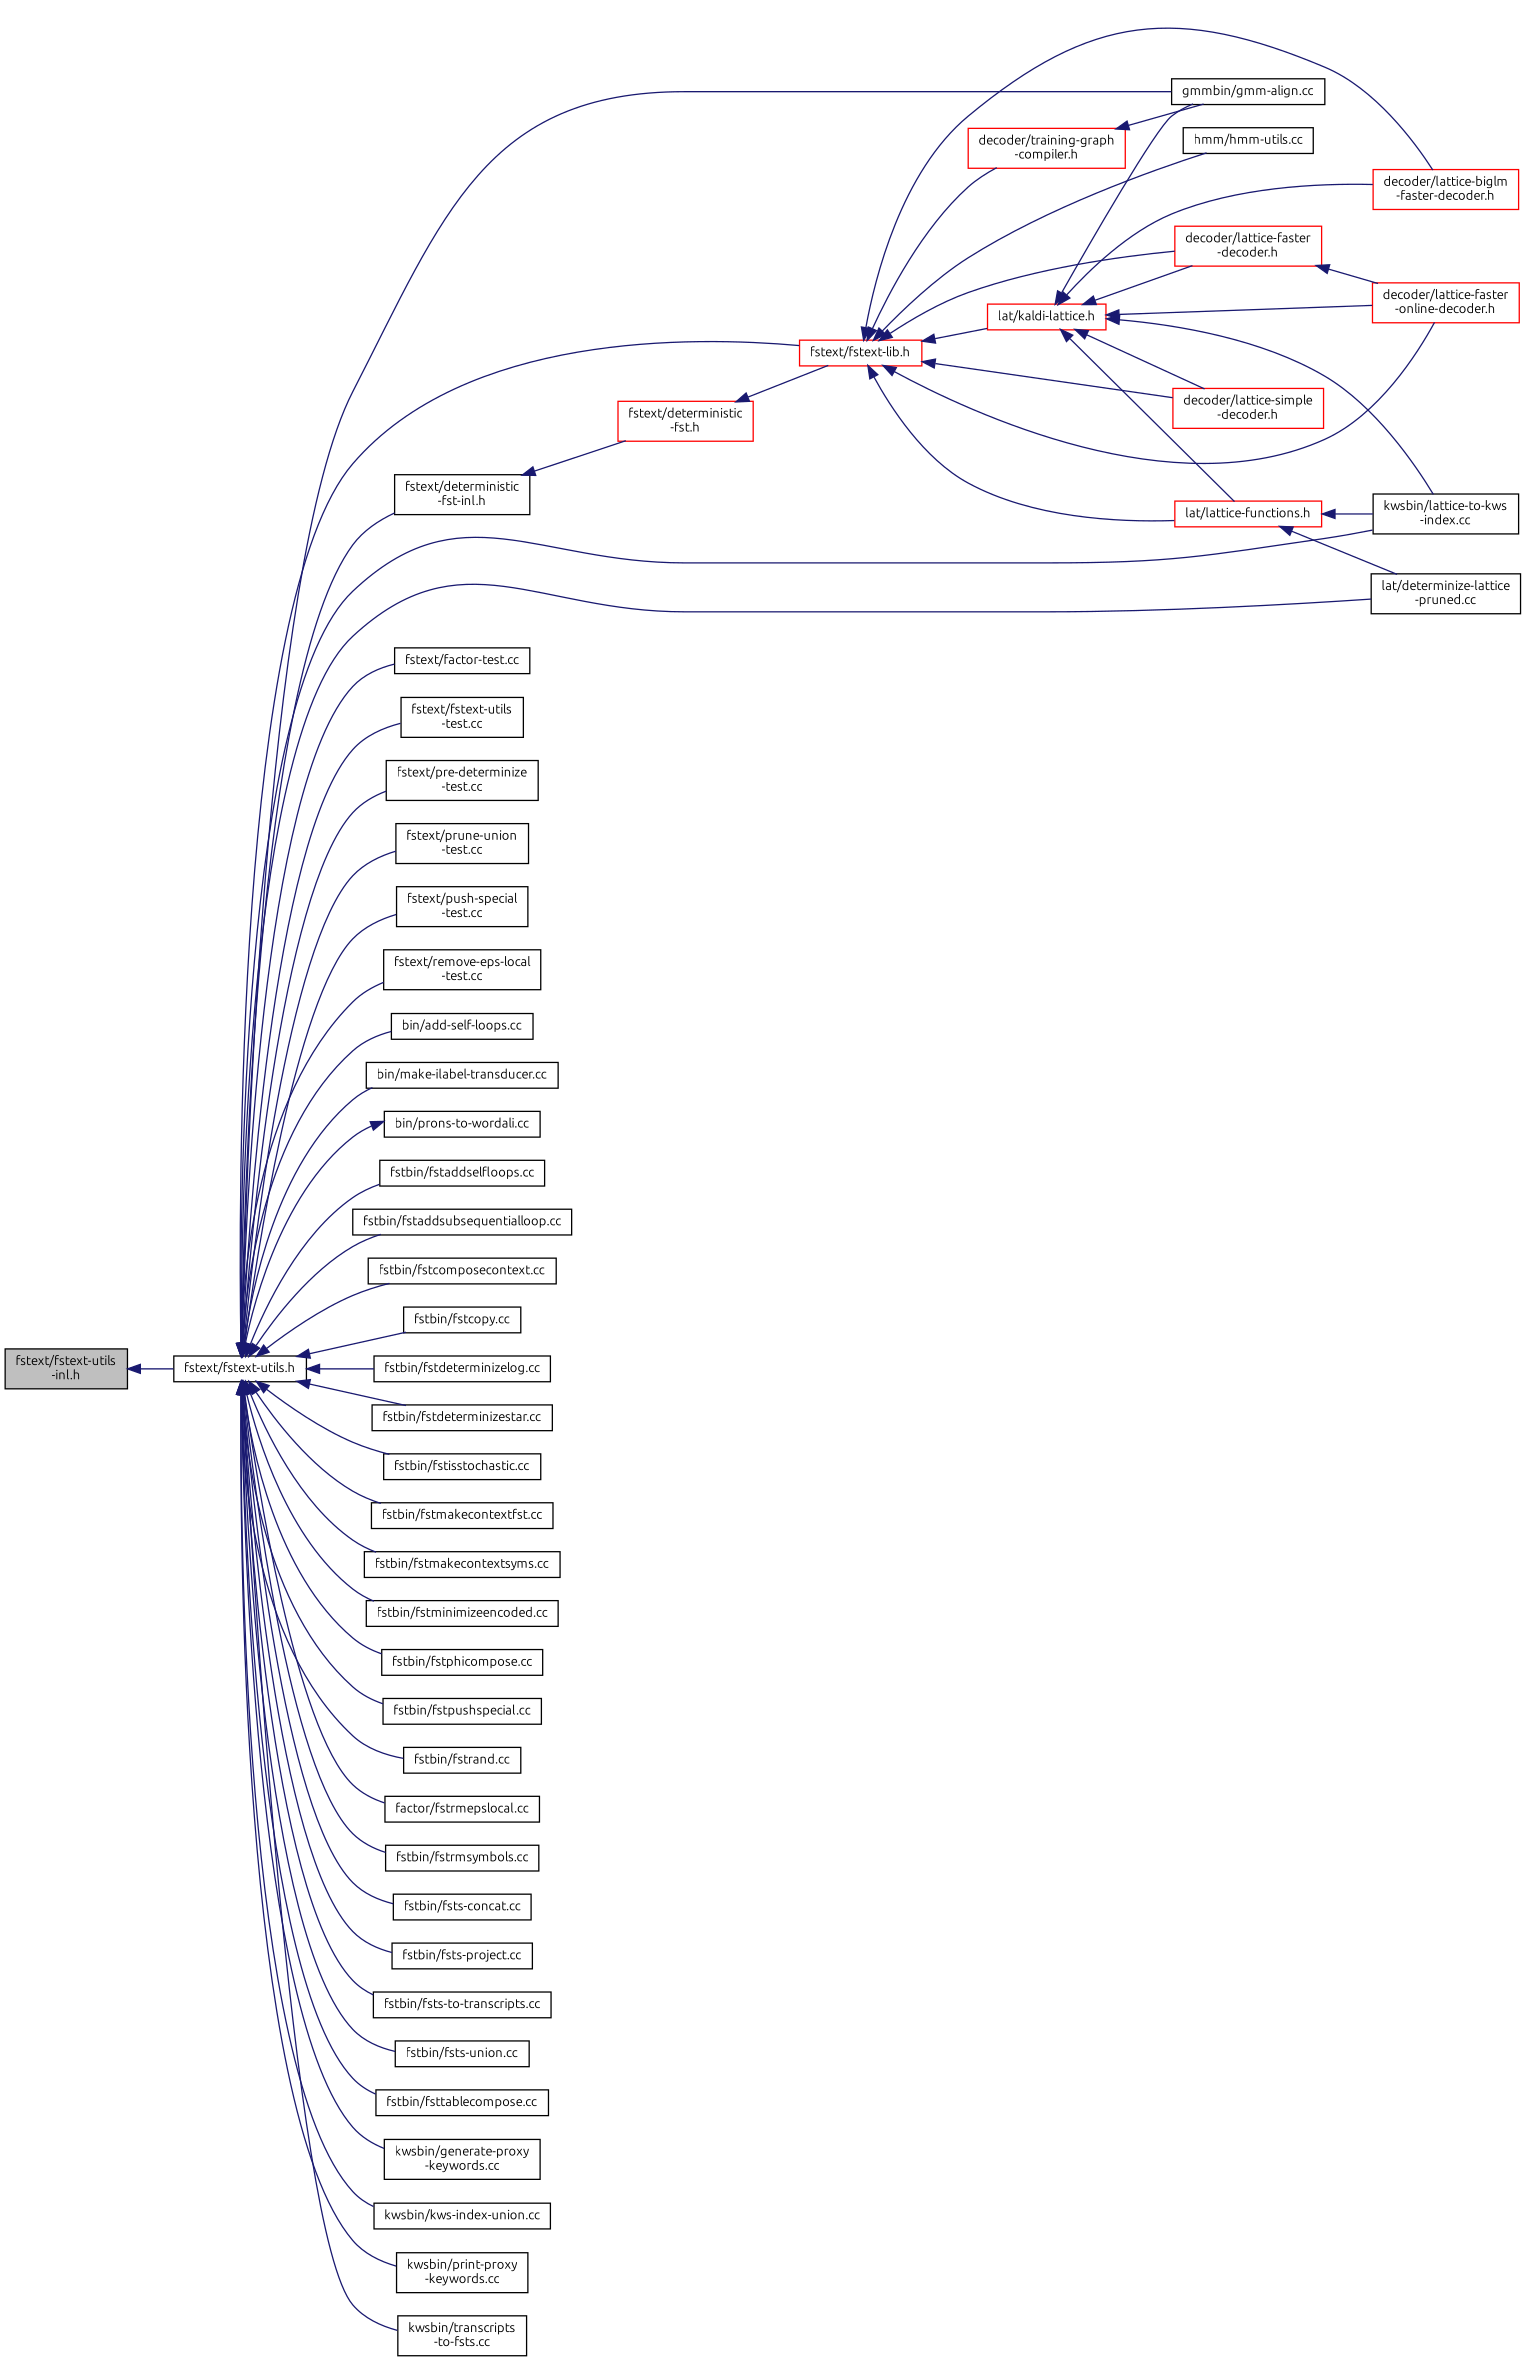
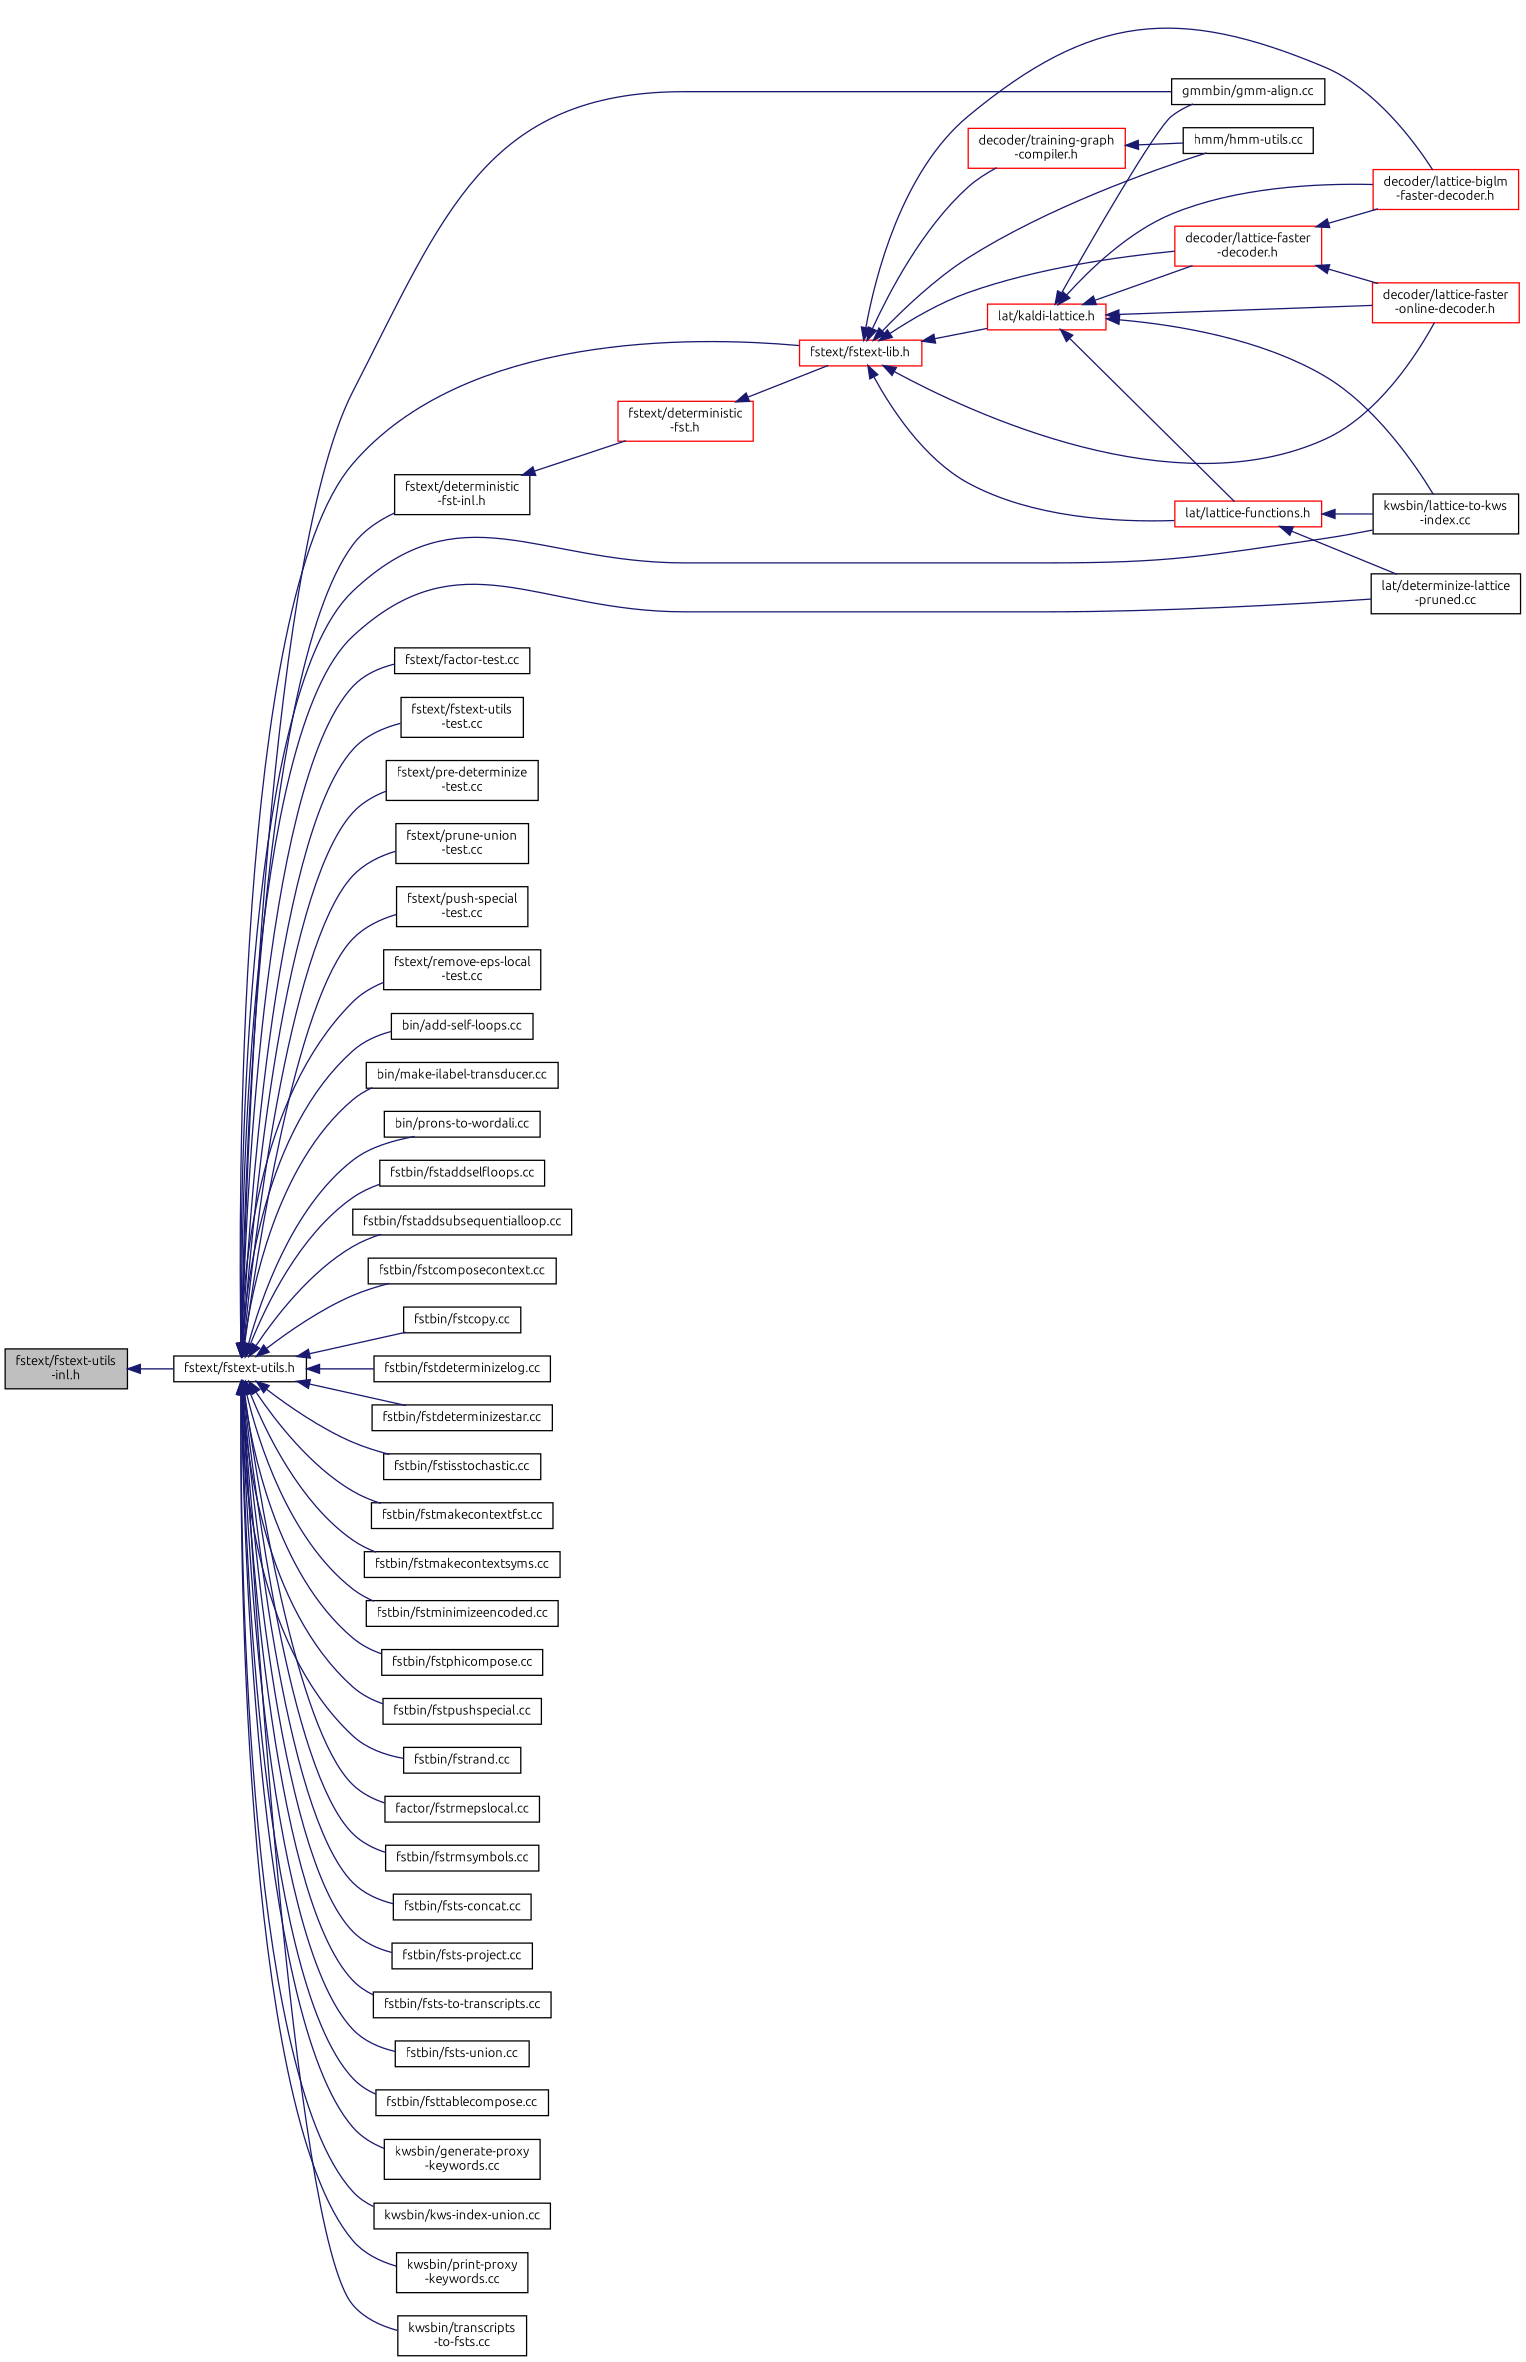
edge "gmmbin/gmm-align.cc" -> "decoder/training-graph -compiler.h": now "hmm/hmm-utils.cc" -> "decoder/training-graph -compiler.h"
edge "decoder/lattice-biglm -faster-decoder.h" -> "decoder/lattice-faster -decoder.h": added
node "decoder/lattice-simple -decoder.h": removed
edge "fstext/fstext-utils.h" -> "bin/prons-to-wordali.cc": reversed
